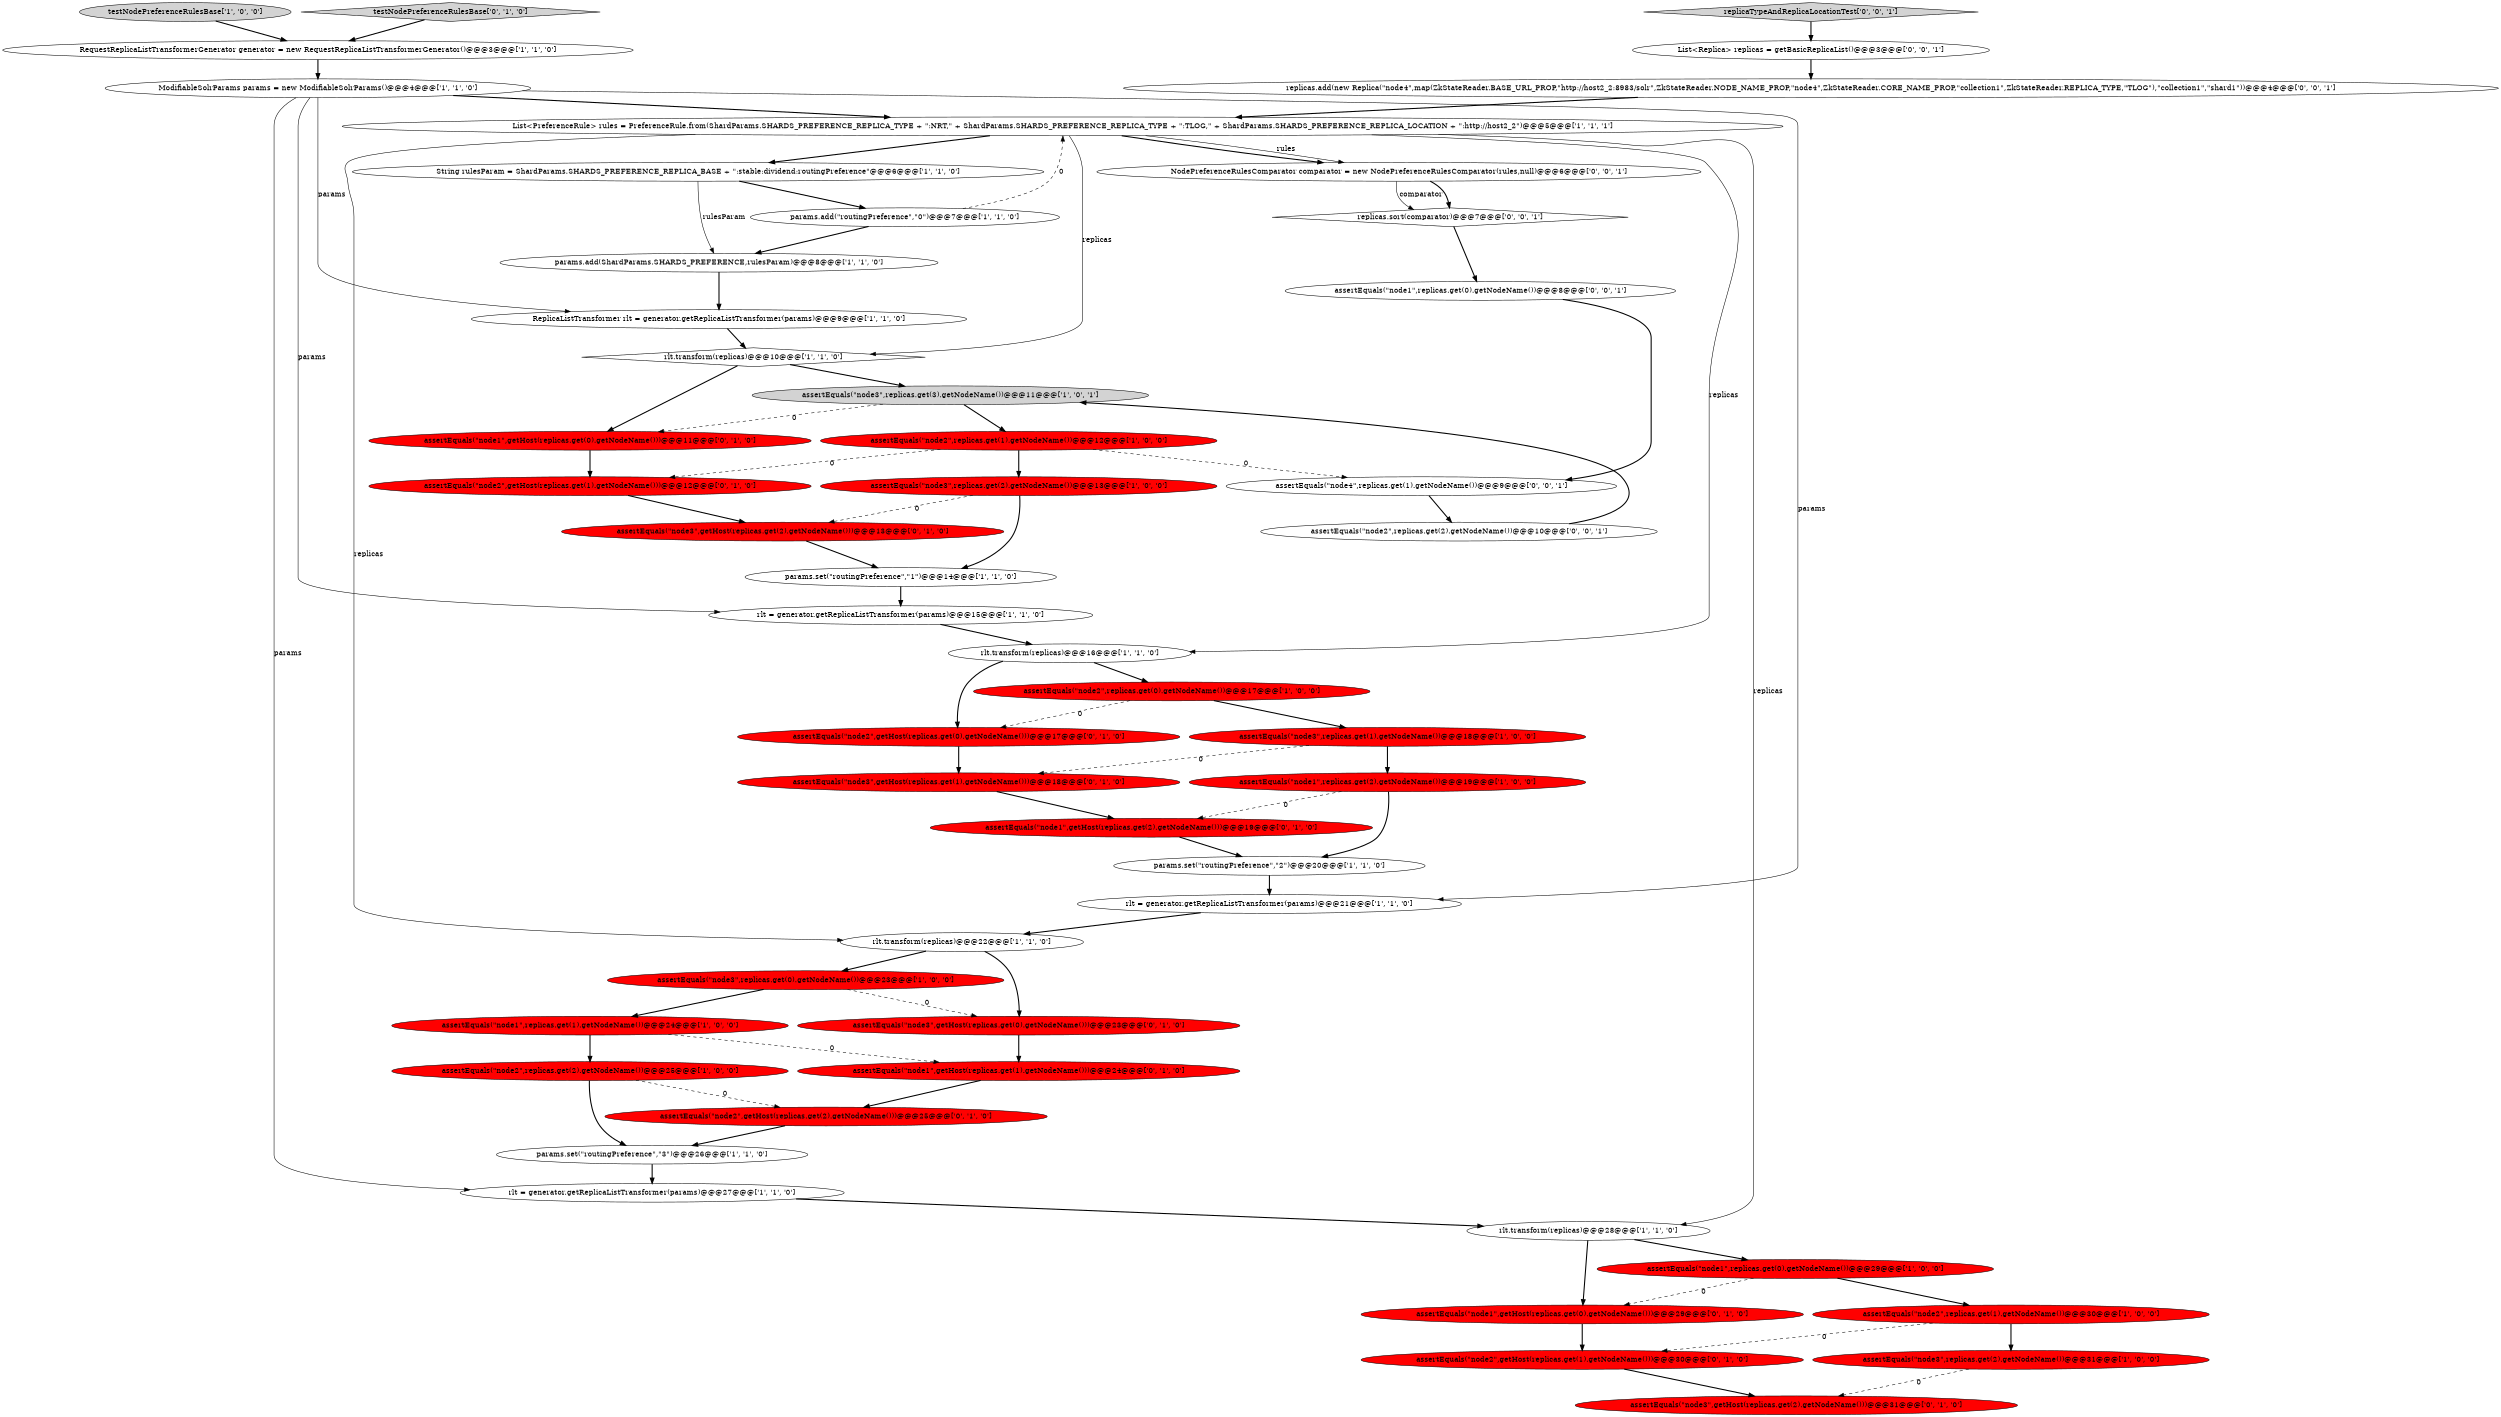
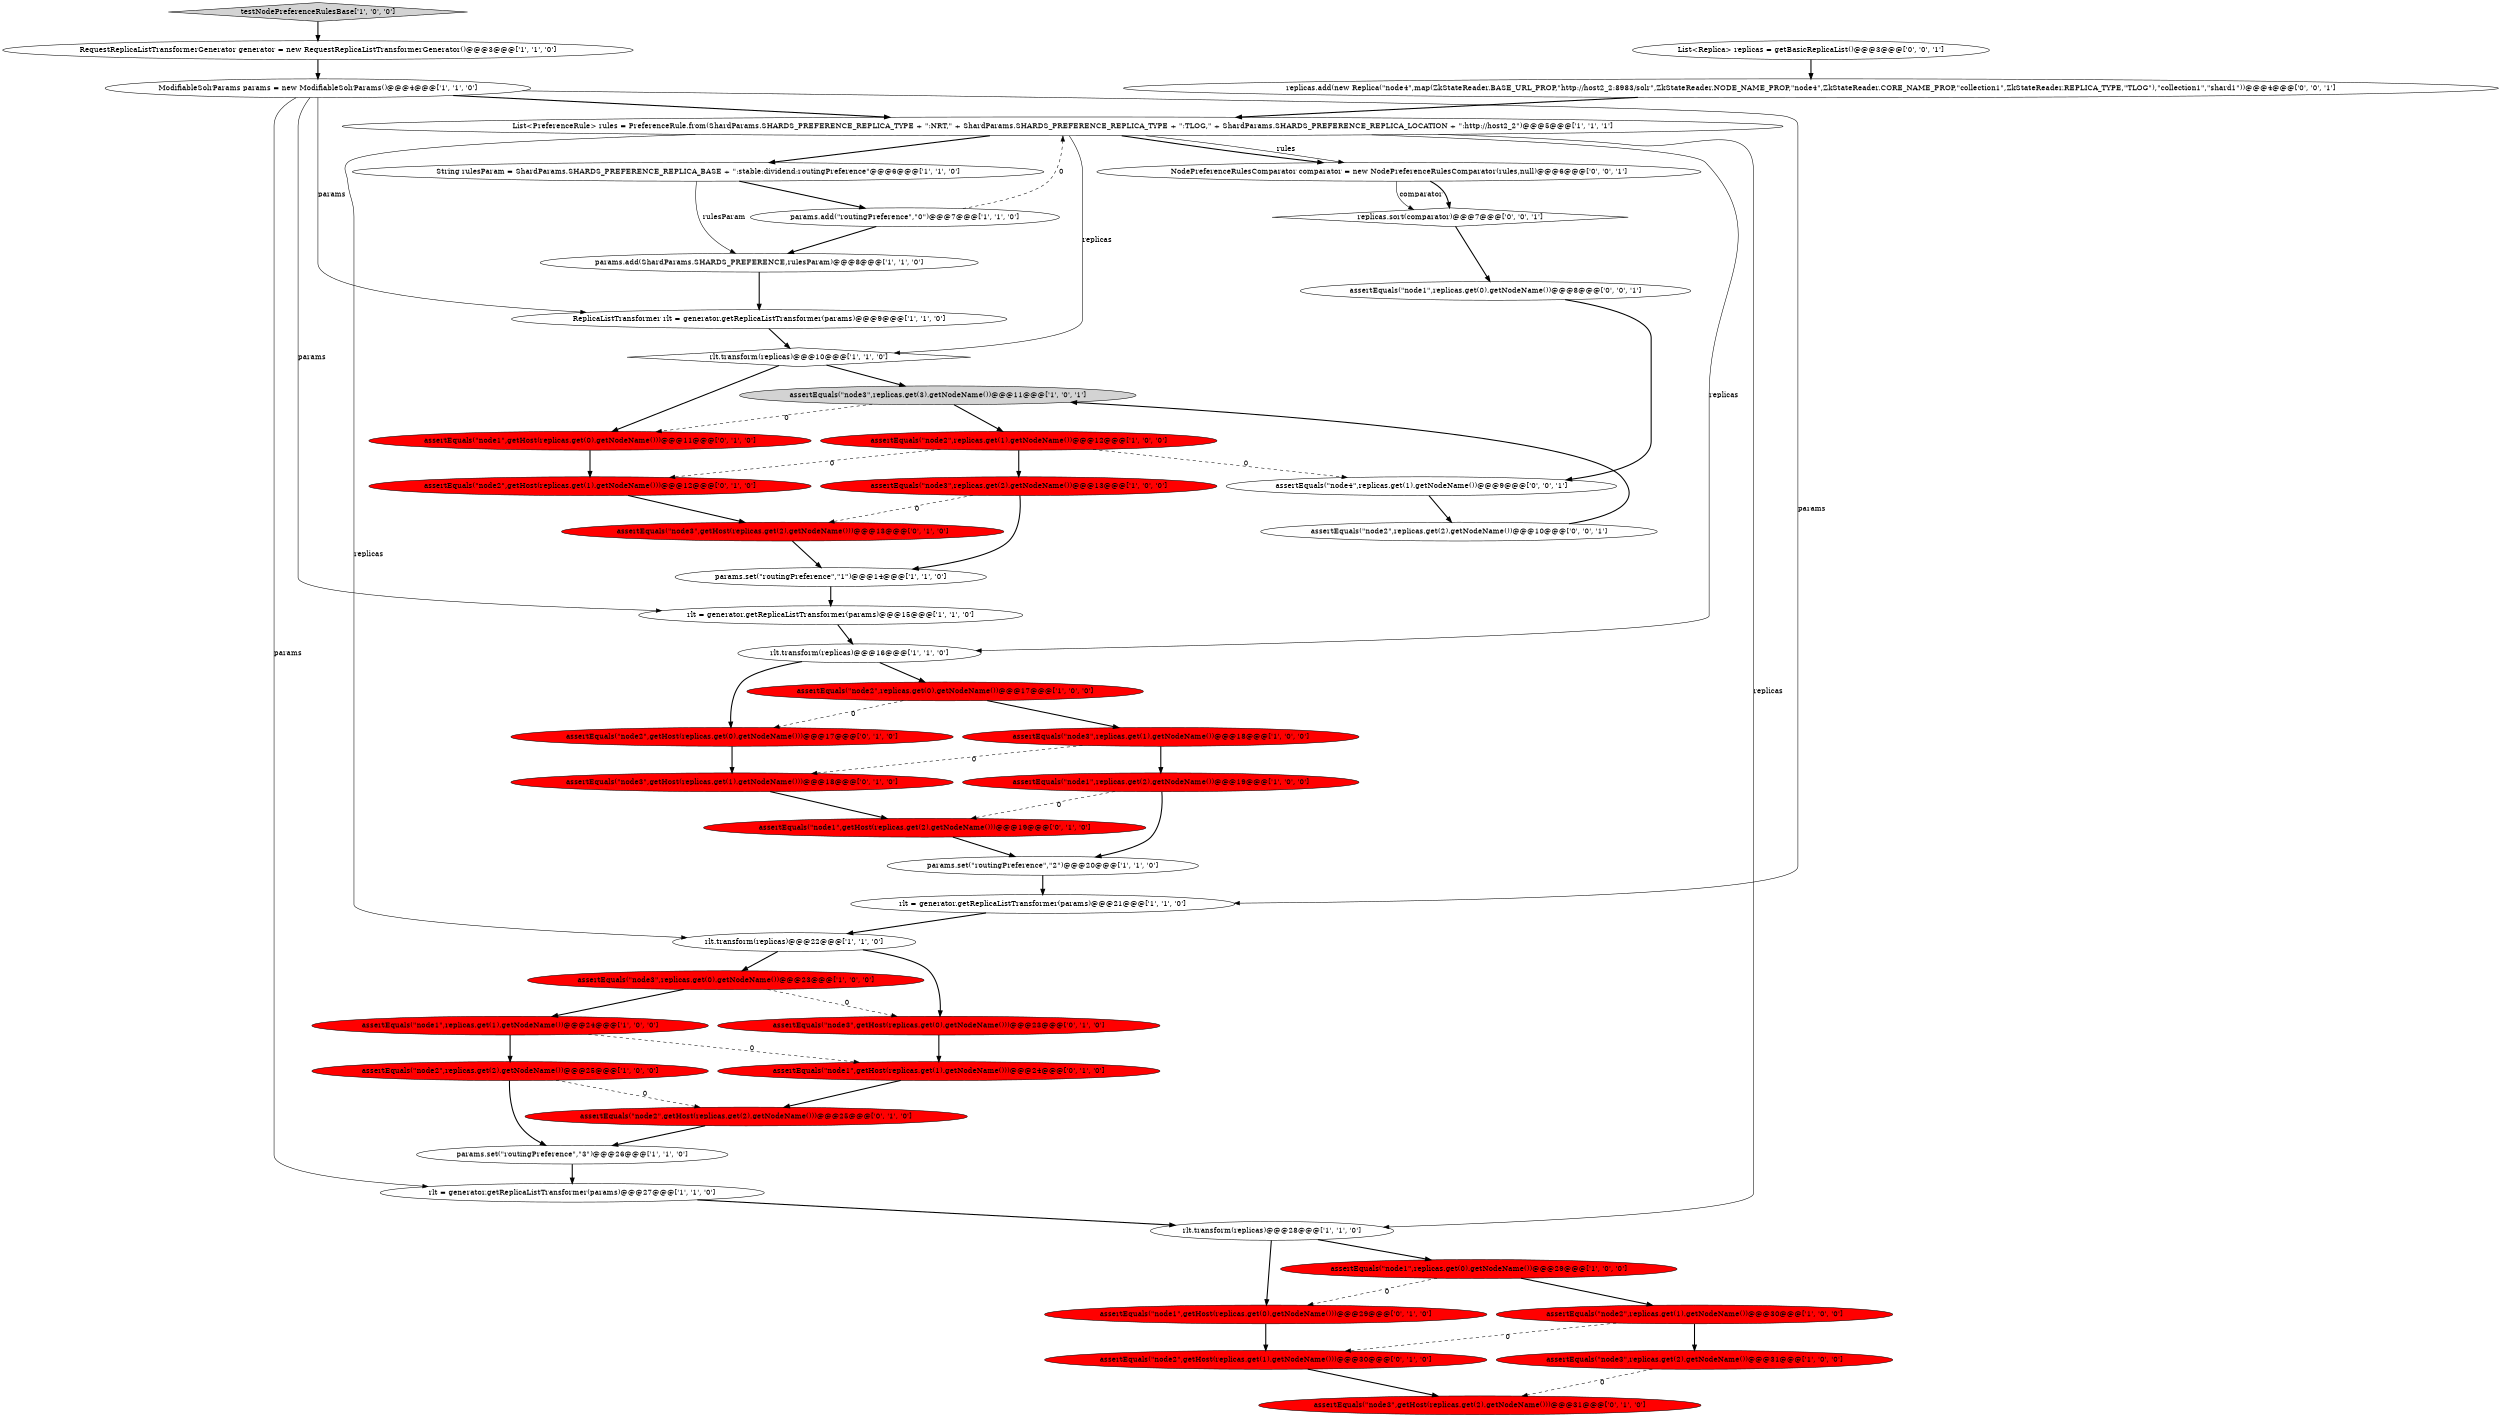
node "testNodePreferenceRulesBase['1', '0', '0']": shape ellipse -> diamond
node "testNodePreferenceRulesBase['0', '1', '0']": removed
node "replicaTypeAndReplicaLocationTest['0', '0', '1']": removed
